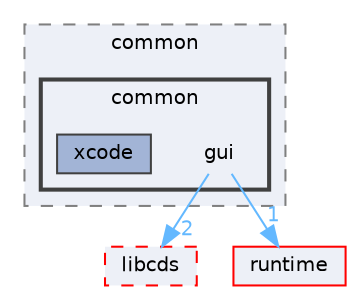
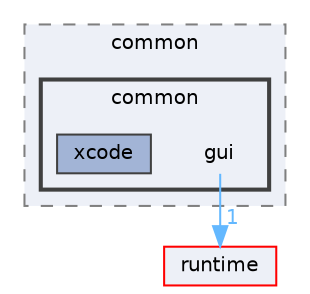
node "libcds": removed
